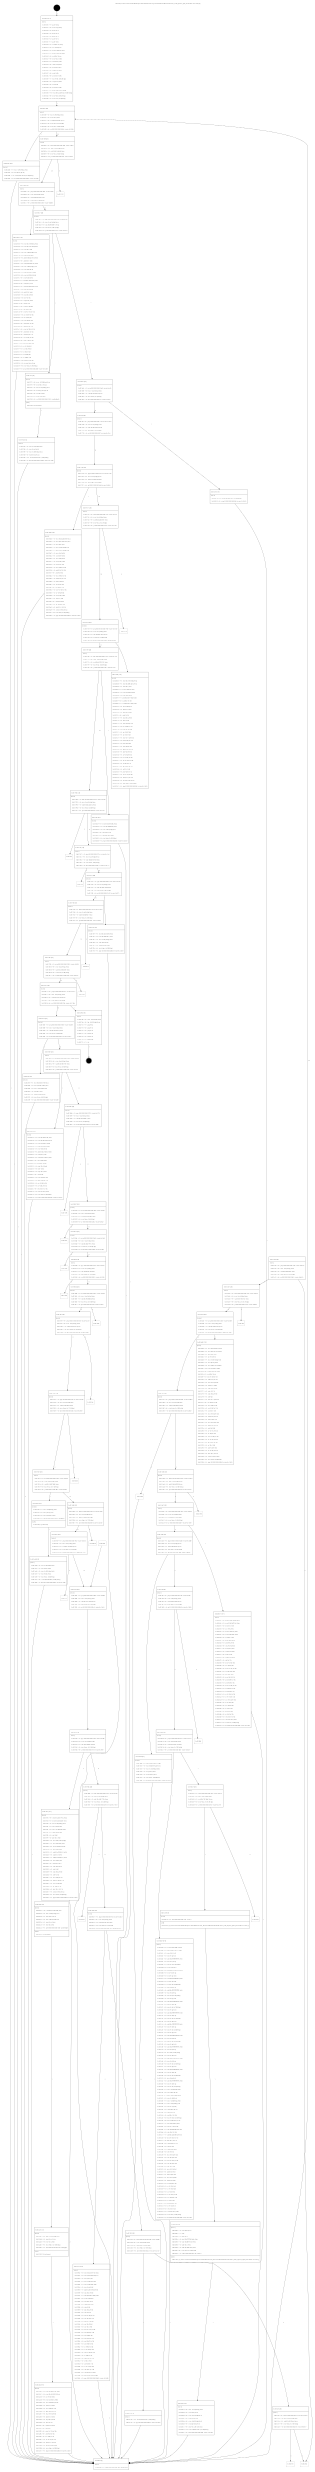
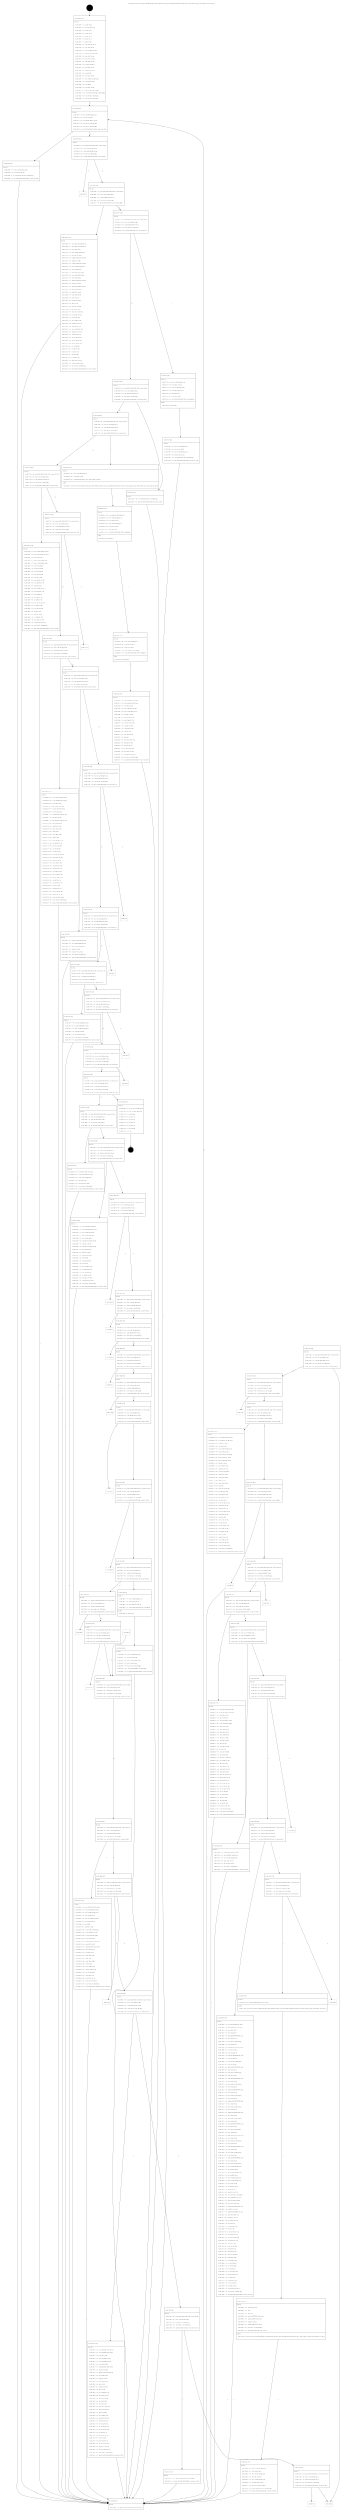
node "0x40227e [12]": added
